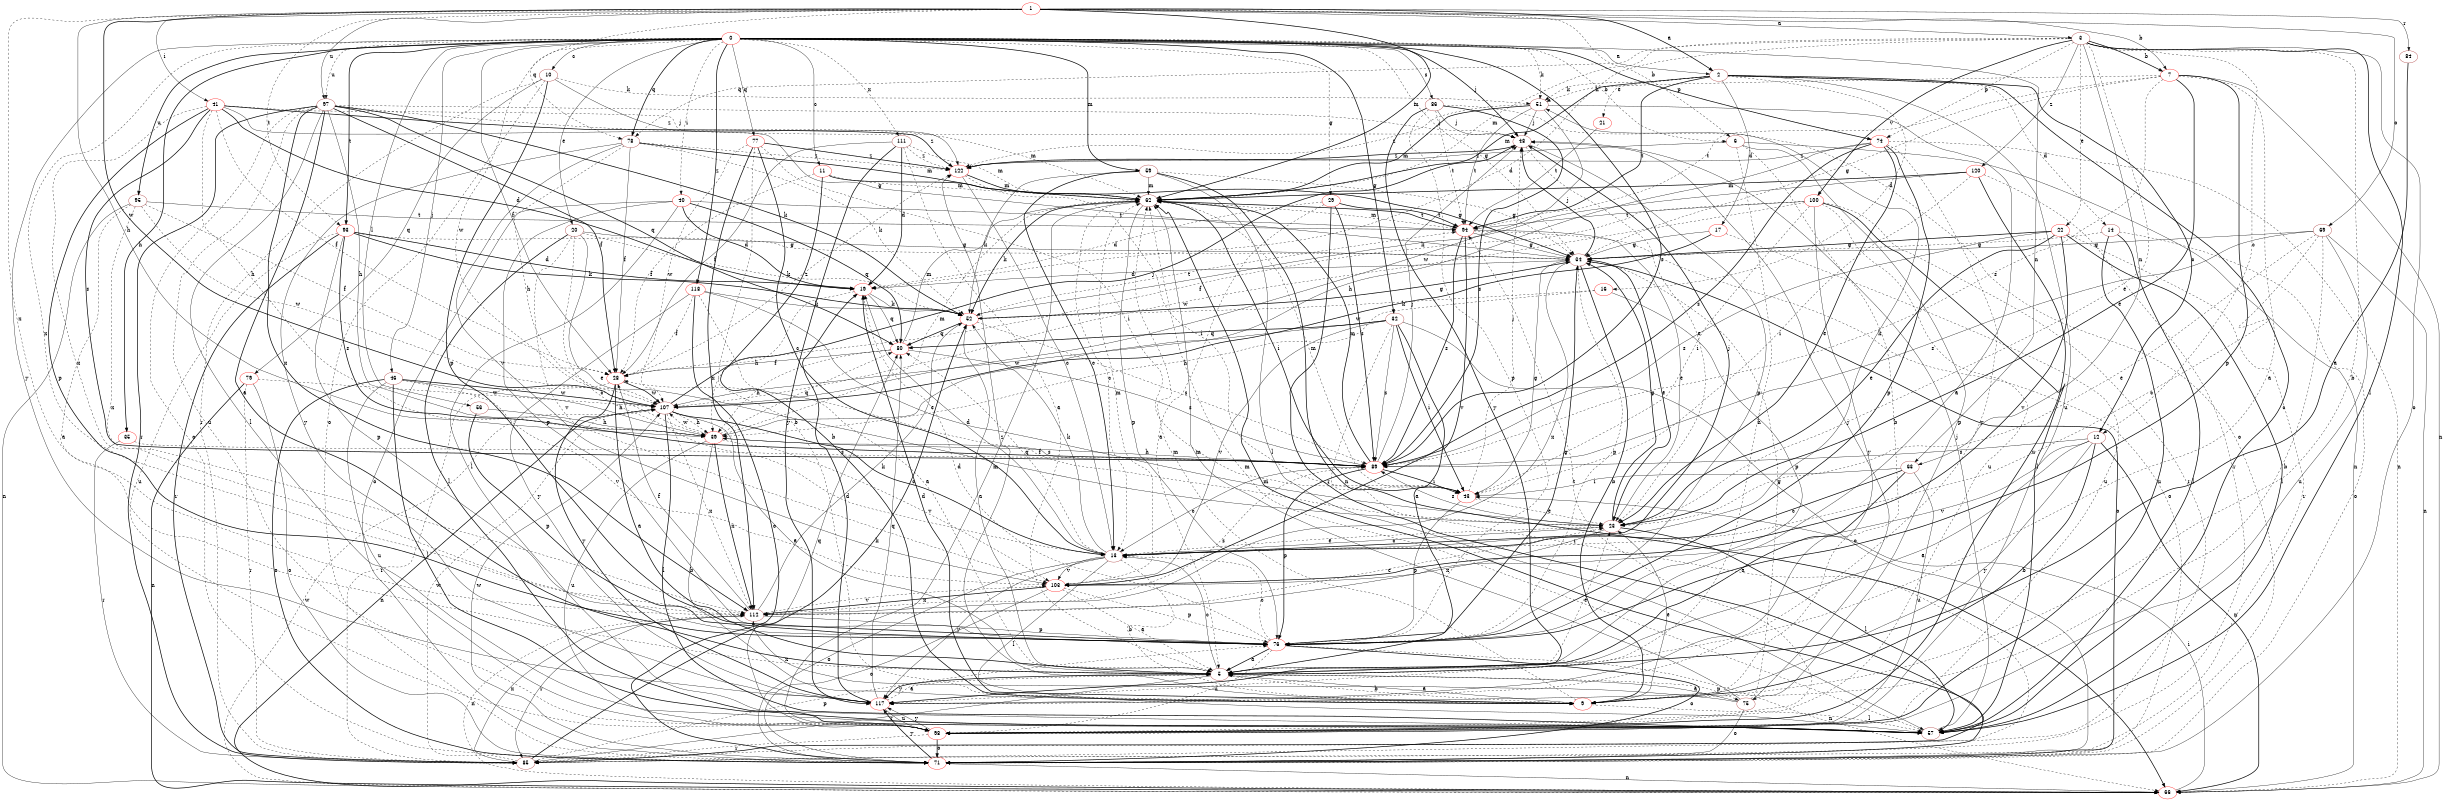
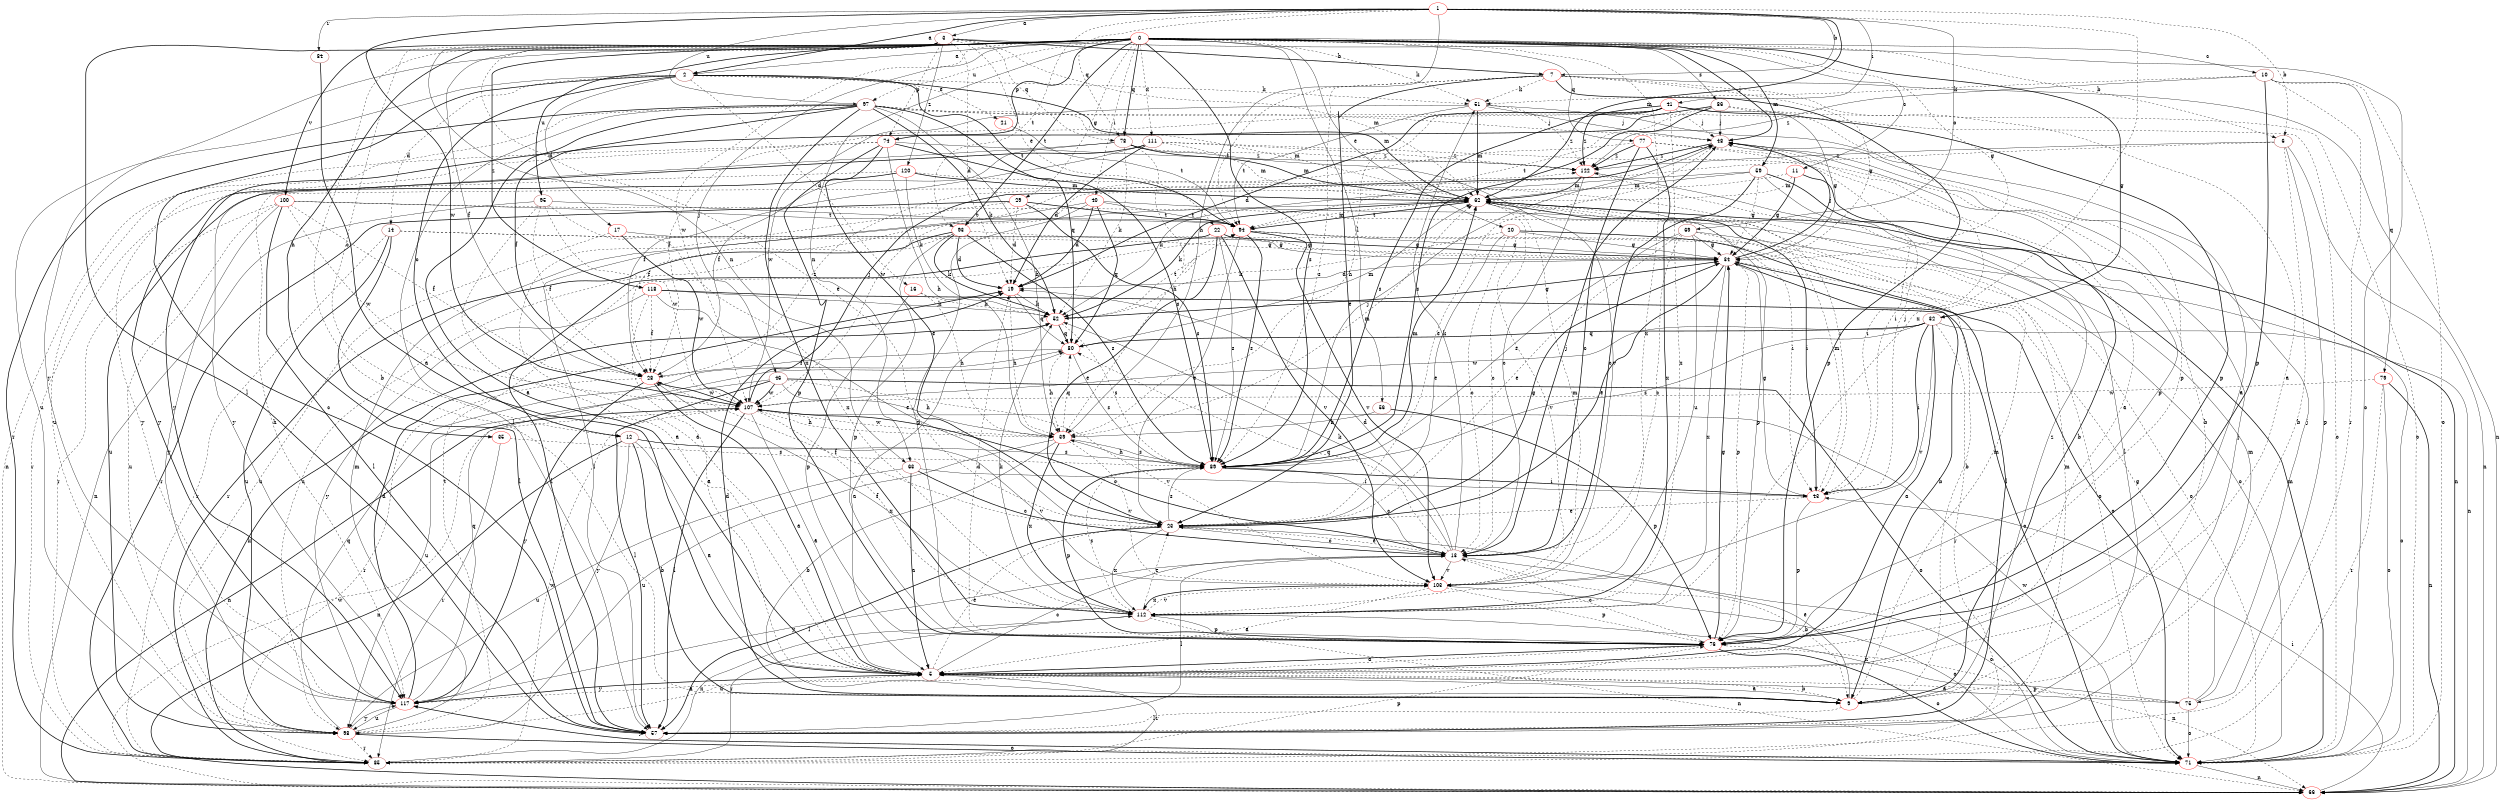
edge "69" -> "98": now "69" -> "103"
edge "22" -> "85": now "14" -> "85"
